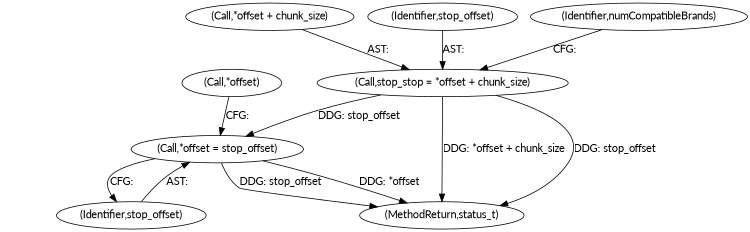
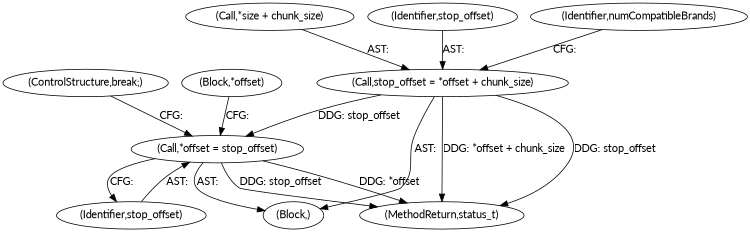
node "(Call,*offset + chunk_size)": label "(Call,*offset + chunk_size)" -> "(Call,*size + chunk_size)"
node "(ControlStructure,break;)": added
node "(Call,*offset)": label "(Call,*offset)" -> "(Block,*offset)"
node "(Call,stop_stop = *offset + chunk_size)": label "(Call,stop_stop = *offset + chunk_size)" -> "(Call,stop_offset = *offset + chunk_size)"
node "(Block,)": added
